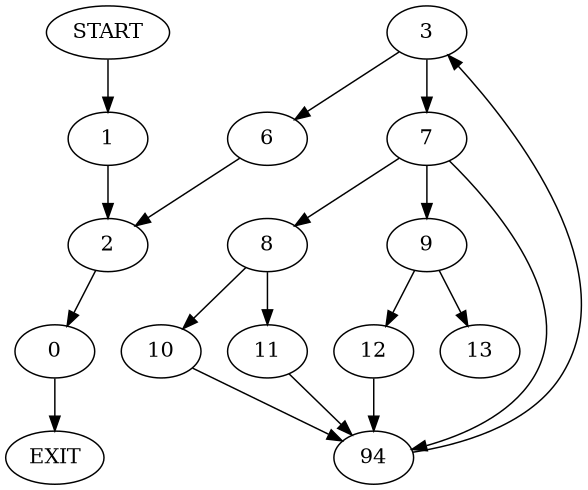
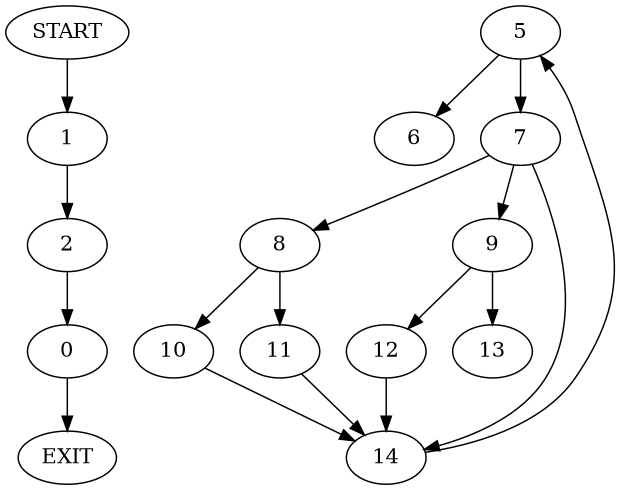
node "3": label "3" -> "5"
edge "6" -> "2": removed
node "94": label "94" -> "14"
